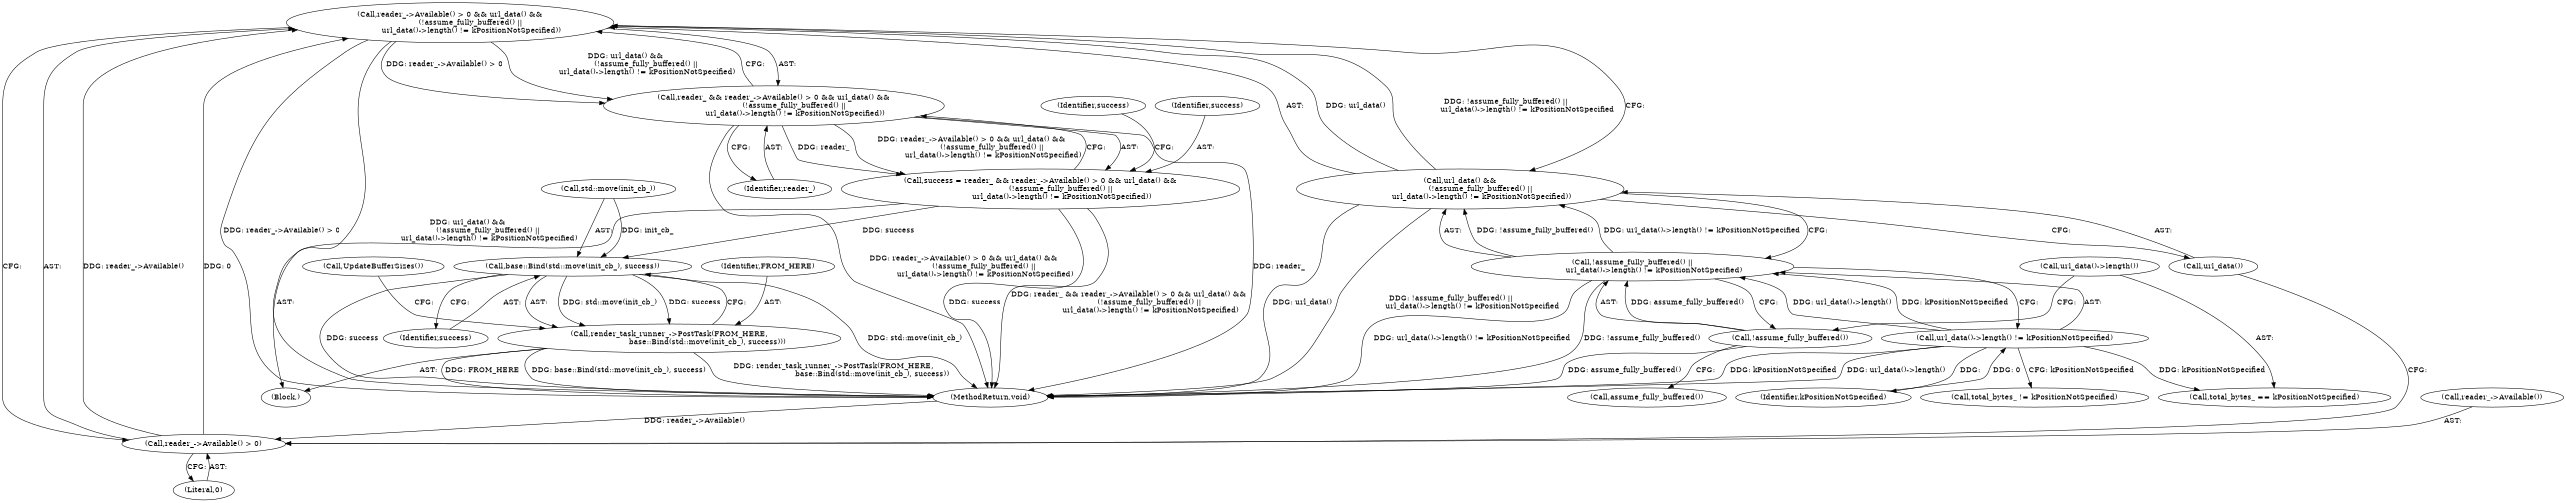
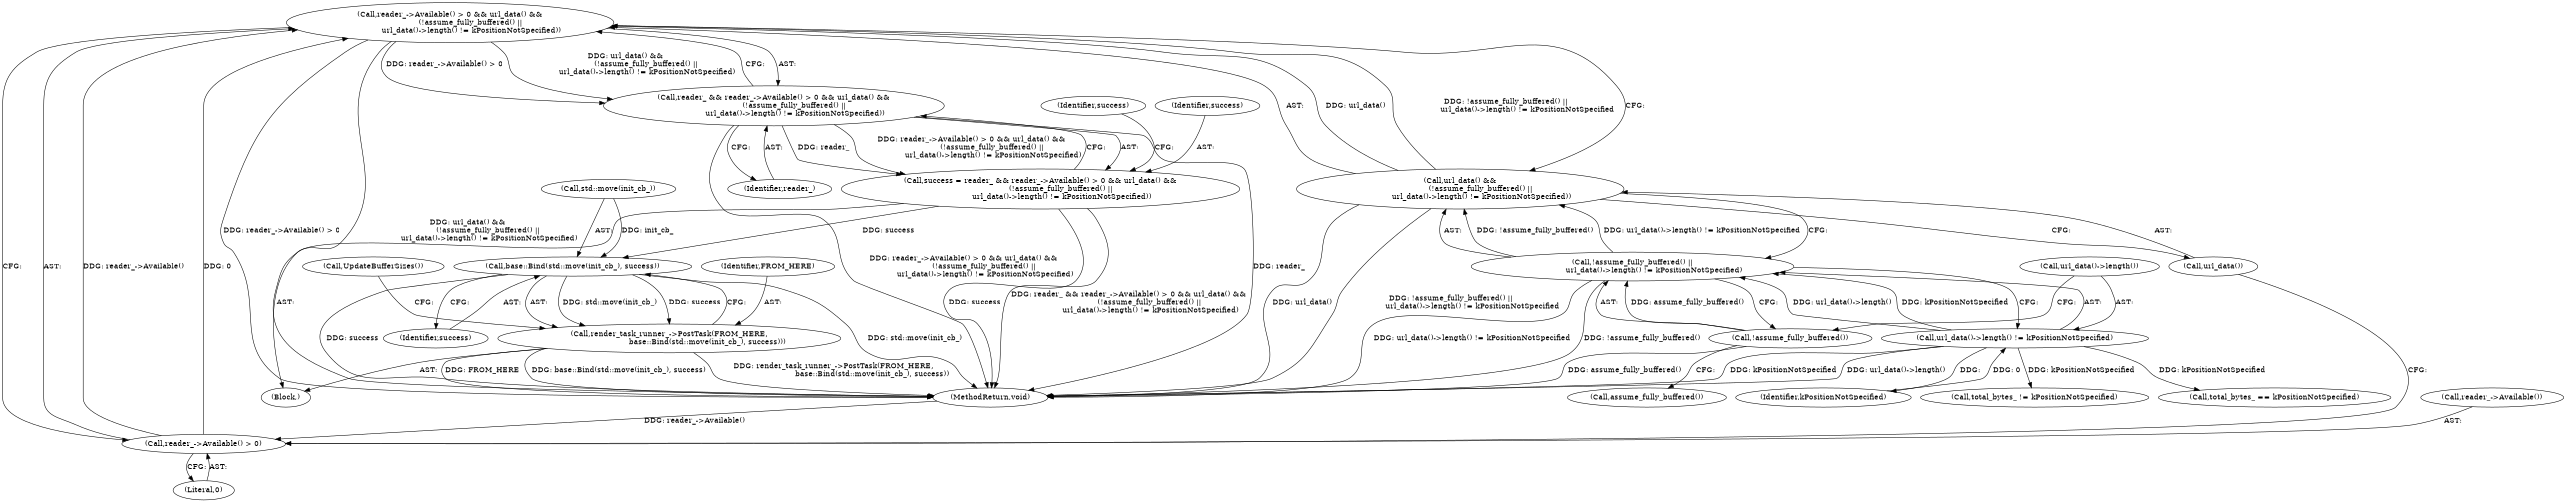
edge "(Call,url_data()->length())" -> "(Call,total_bytes_ == kPositionNotSpecified)": now "(Call,url_data()->length())" -> "(Call,url_data()->length() != kPositionNotSpecified)"
edge "(Call,url_data()->length() != kPositionNotSpecified)" -> "(Call,total_bytes_ != kPositionNotSpecified)": label "CFG: kPositionNotSpecified" -> "DDG: kPositionNotSpecified"
